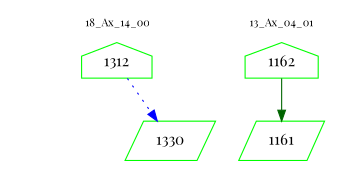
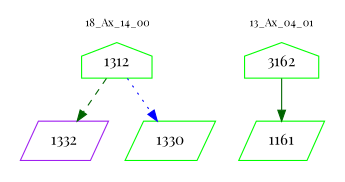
node "1162": label "1162" -> "3162"
node "1332": added
